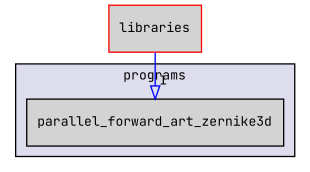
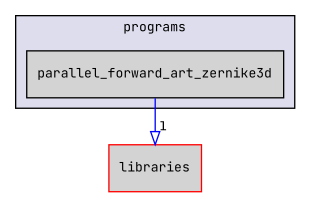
edge "libraries" -> "parallel_forward_art_zernike3d": reversed
